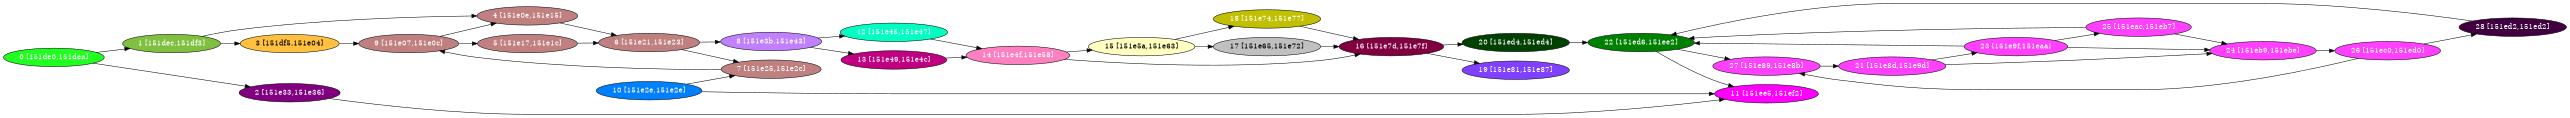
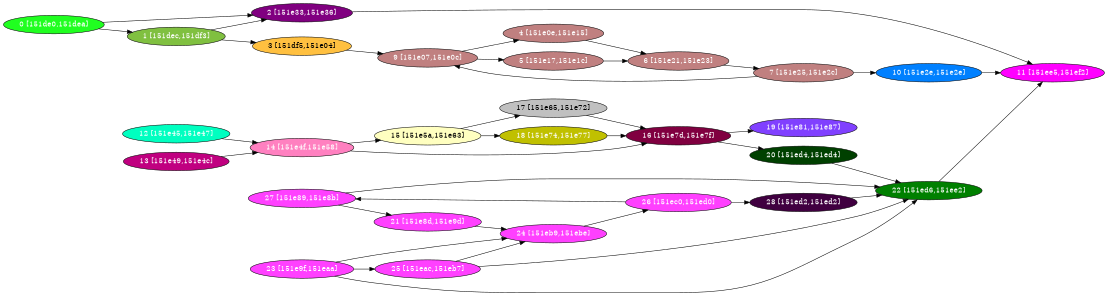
edge "1 [151dec,151df3]" -> "4 [151e0e,151e15]": now "1 [151dec,151df3]" -> "2 [151e33,151e36]"
node "8 [151e3b,151e43]": removed
edge "22 [151ed6,151ee2]" -> "27 [151e89,151e8b]": reversed
edge "21 [151e8d,151e9d]" -> "23 [151e9f,151eaa]": removed
edge "10 [151e2e,151e2e]" -> "7 [151e25,151e2c]": reversed
